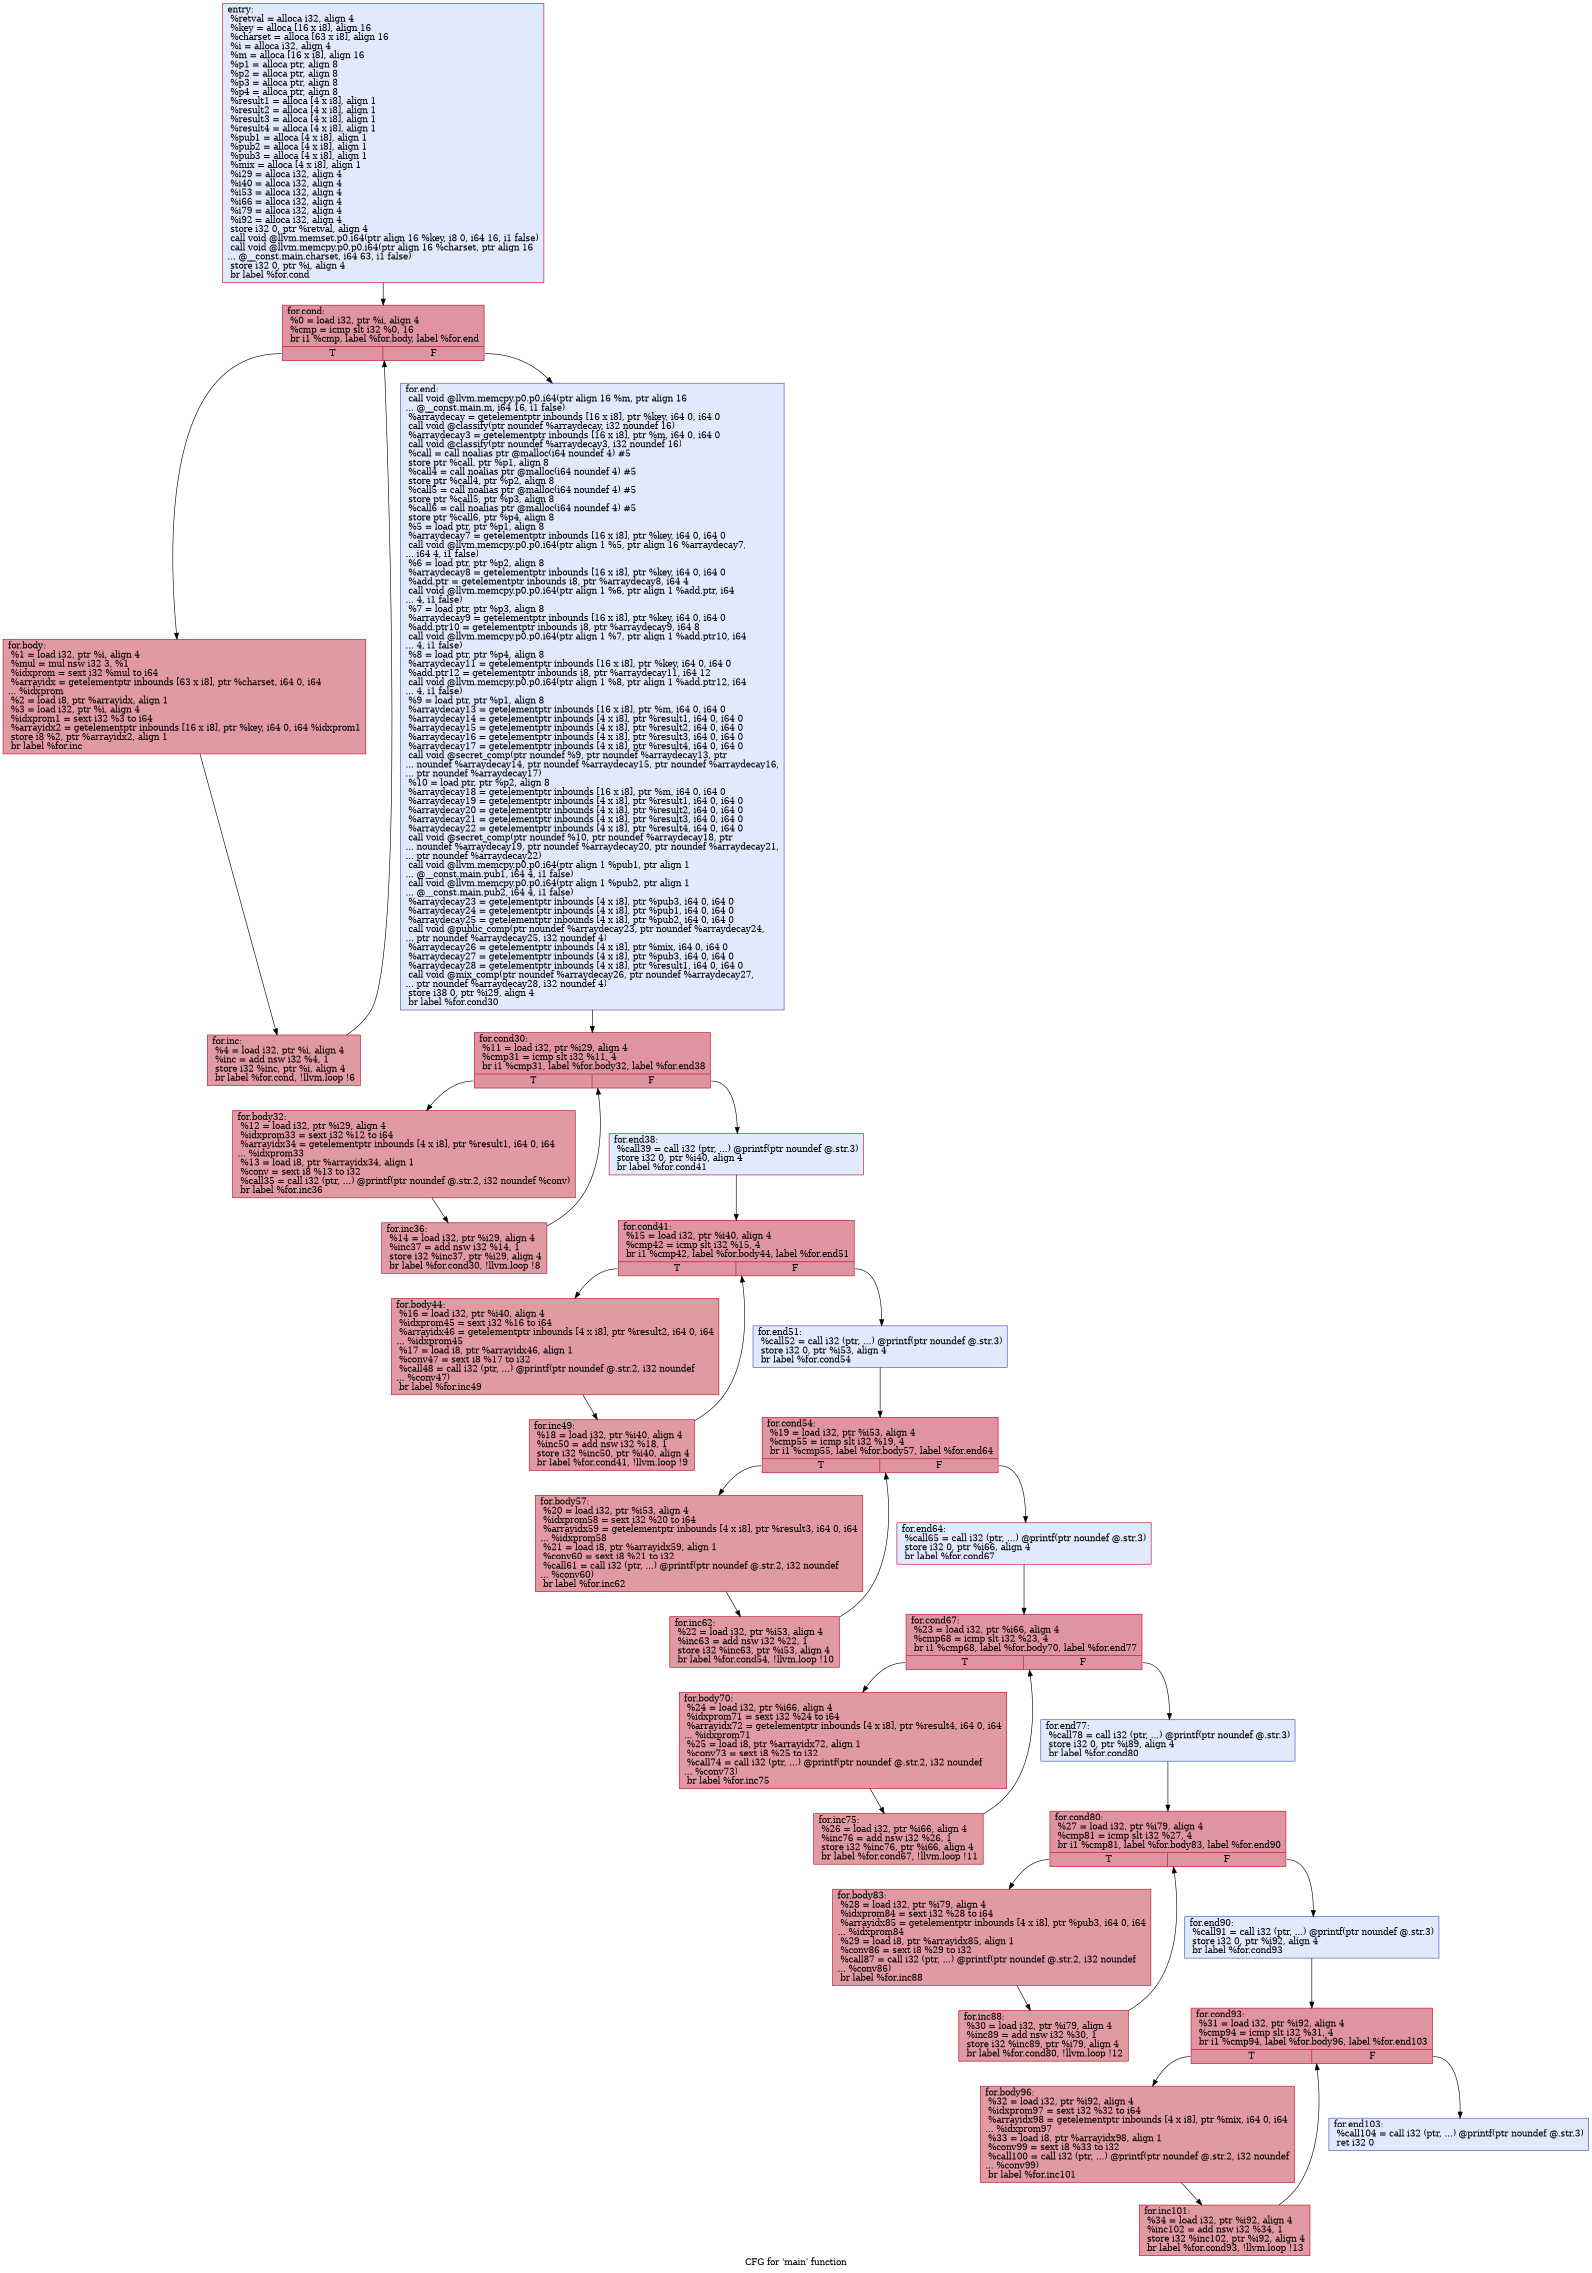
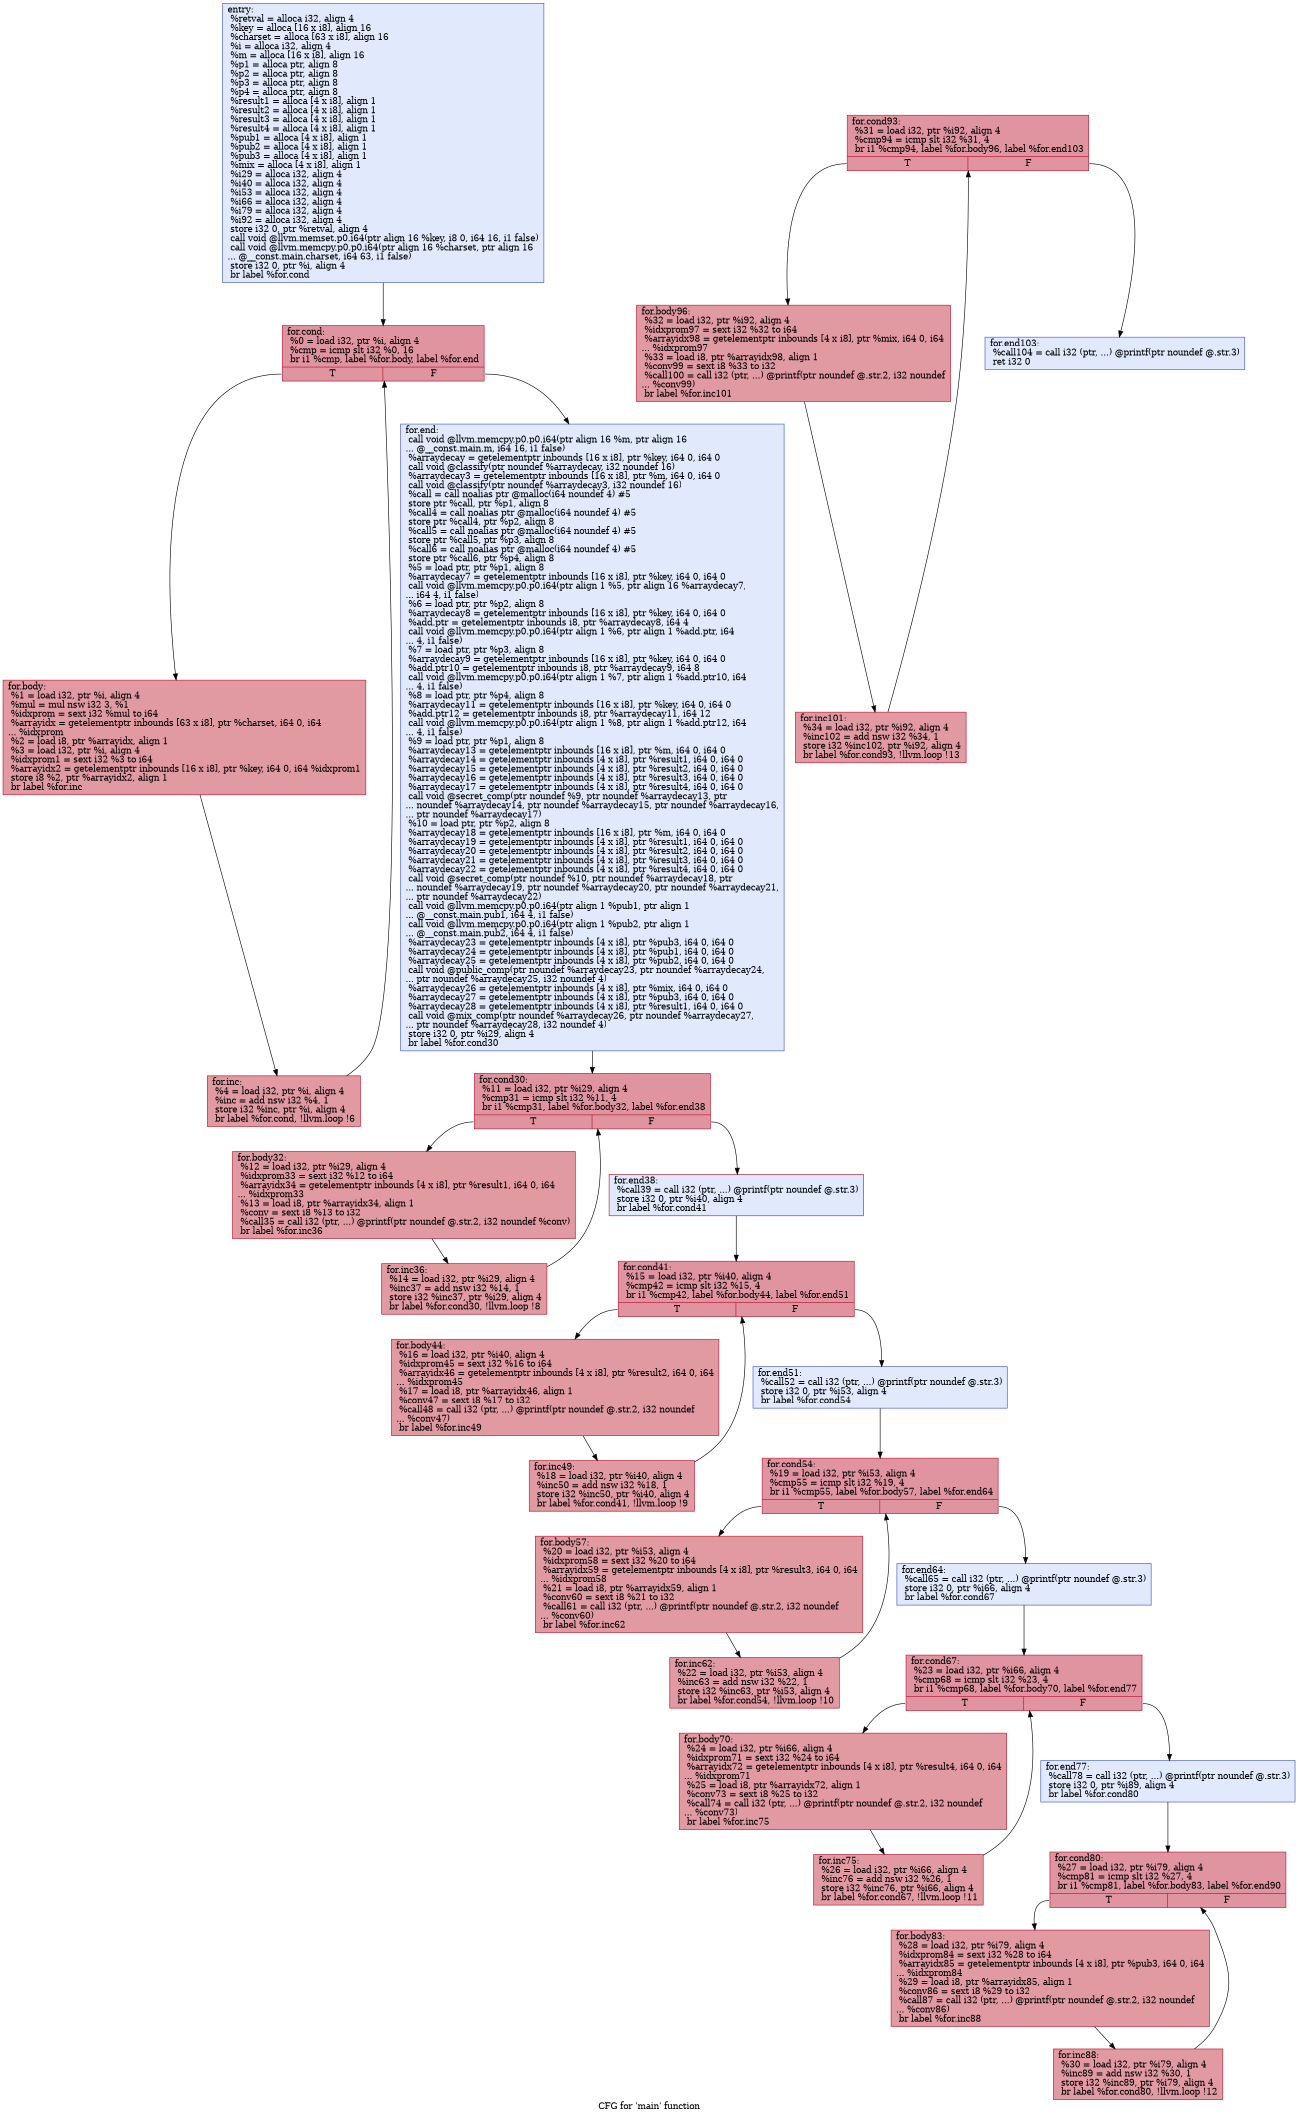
node "entry:": color #b70d28ff -> #3d50c3ff
node "for.end:": text "store i38 0, ptr %i29, align 4" -> "store i32 0, ptr %i29, align 4"
node "for.end64:": color #b70d28ff -> #3d50c3ff
node "for.end90:": removed
